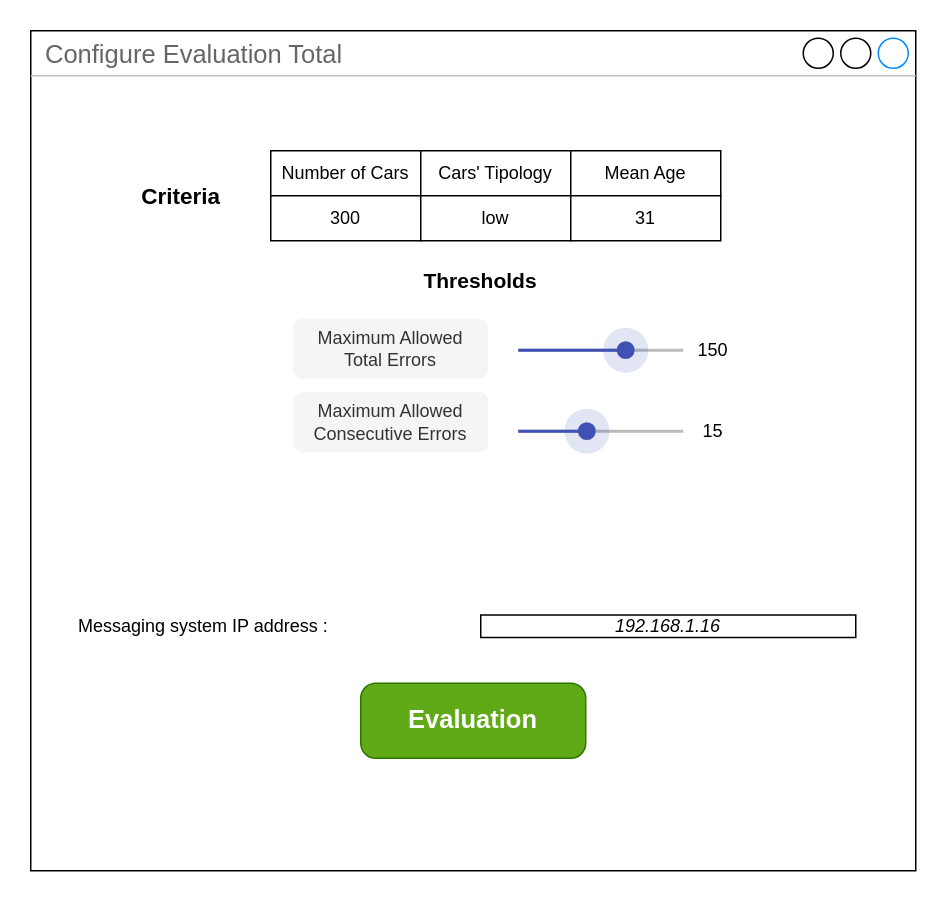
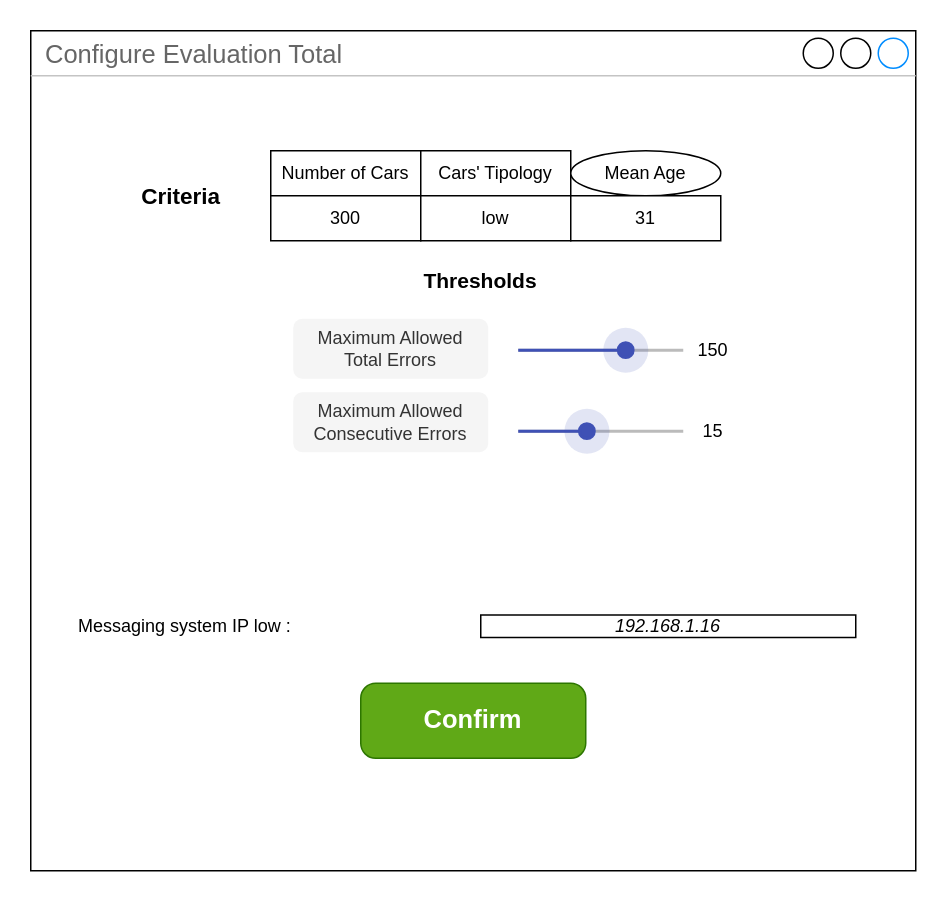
node "Mean Age": shape rectangle -> ellipse
node "Messaging system IP address :": label "Messaging system IP address :" -> "Messaging system IP low :"
node "Evaluation": label "Evaluation" -> "Confirm"
